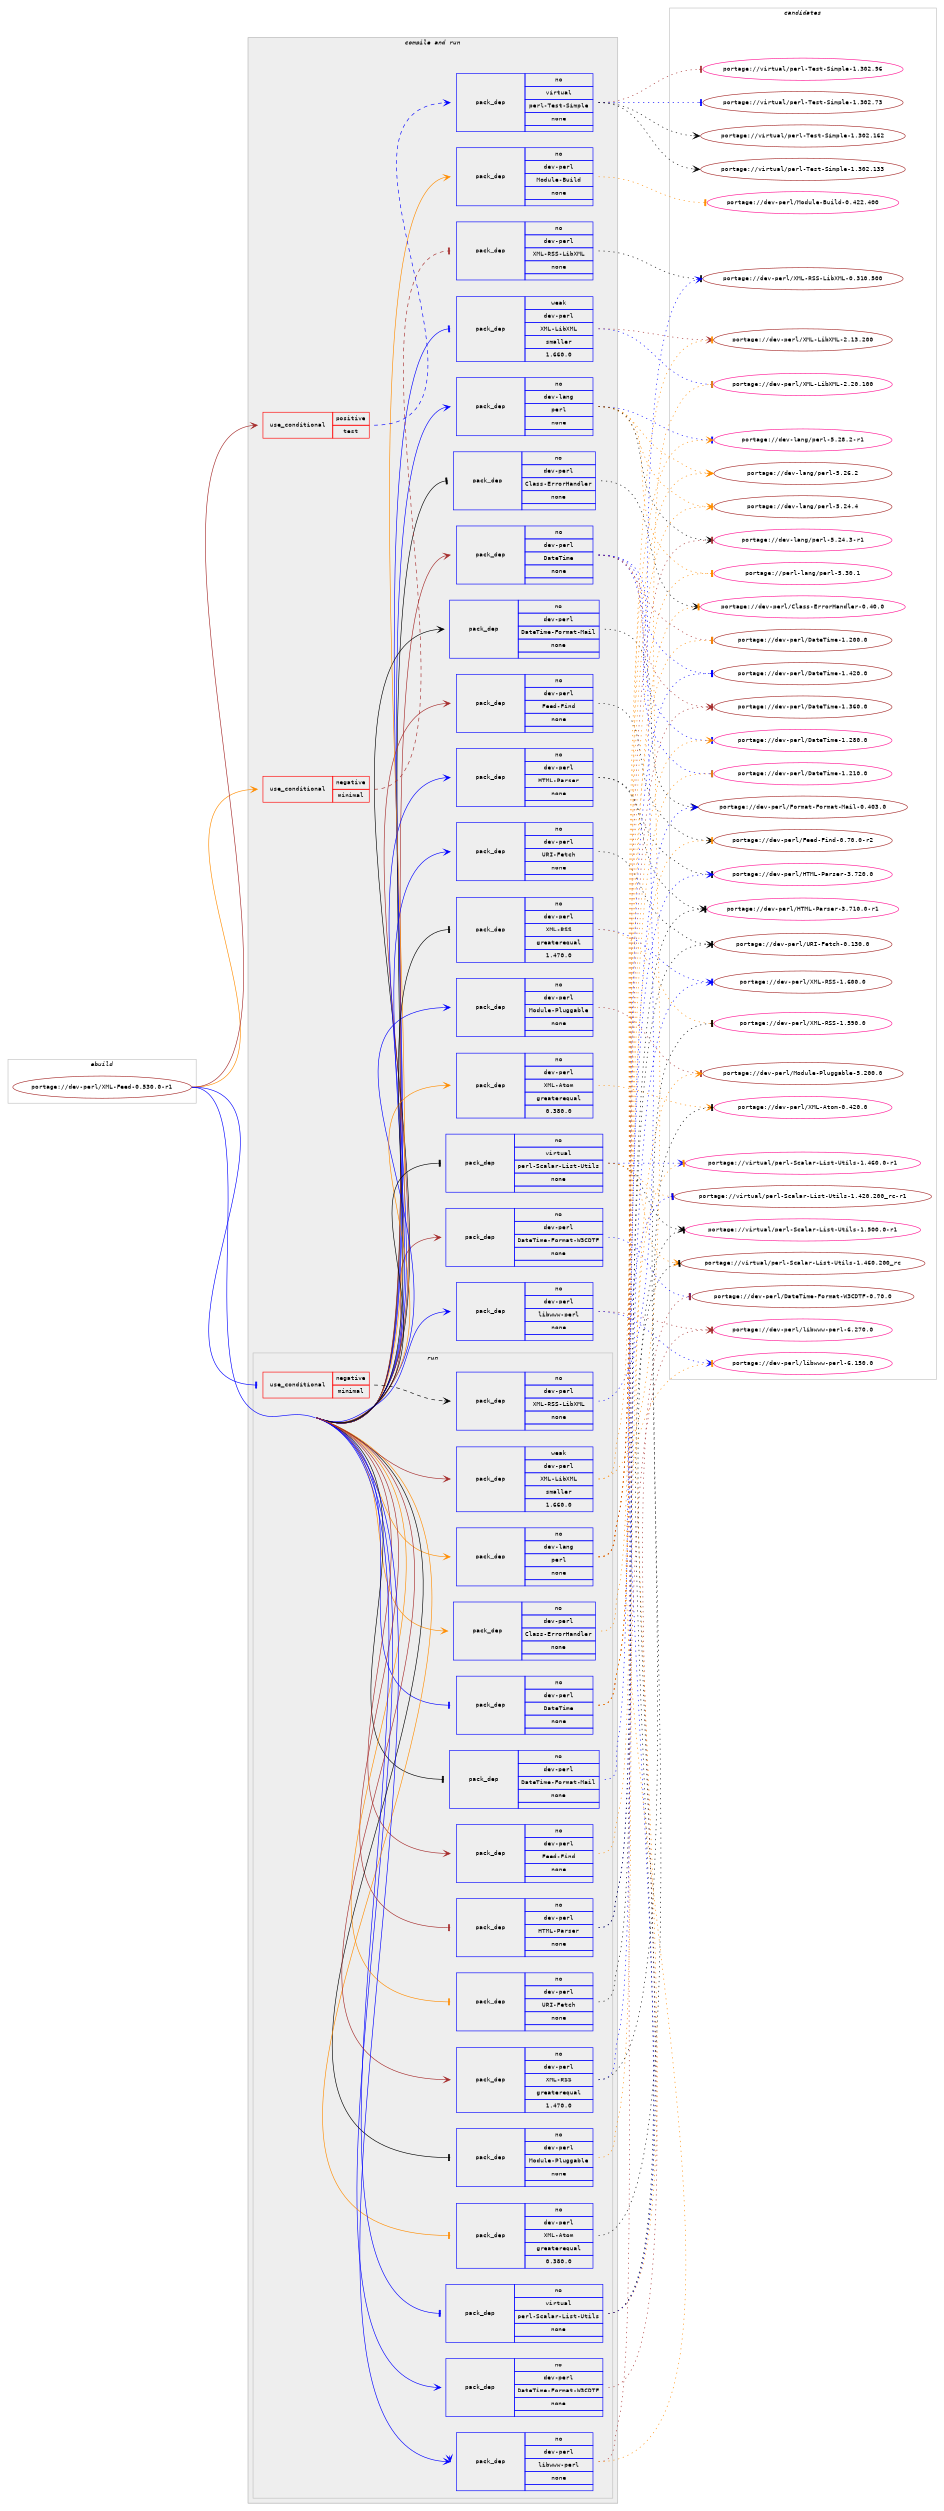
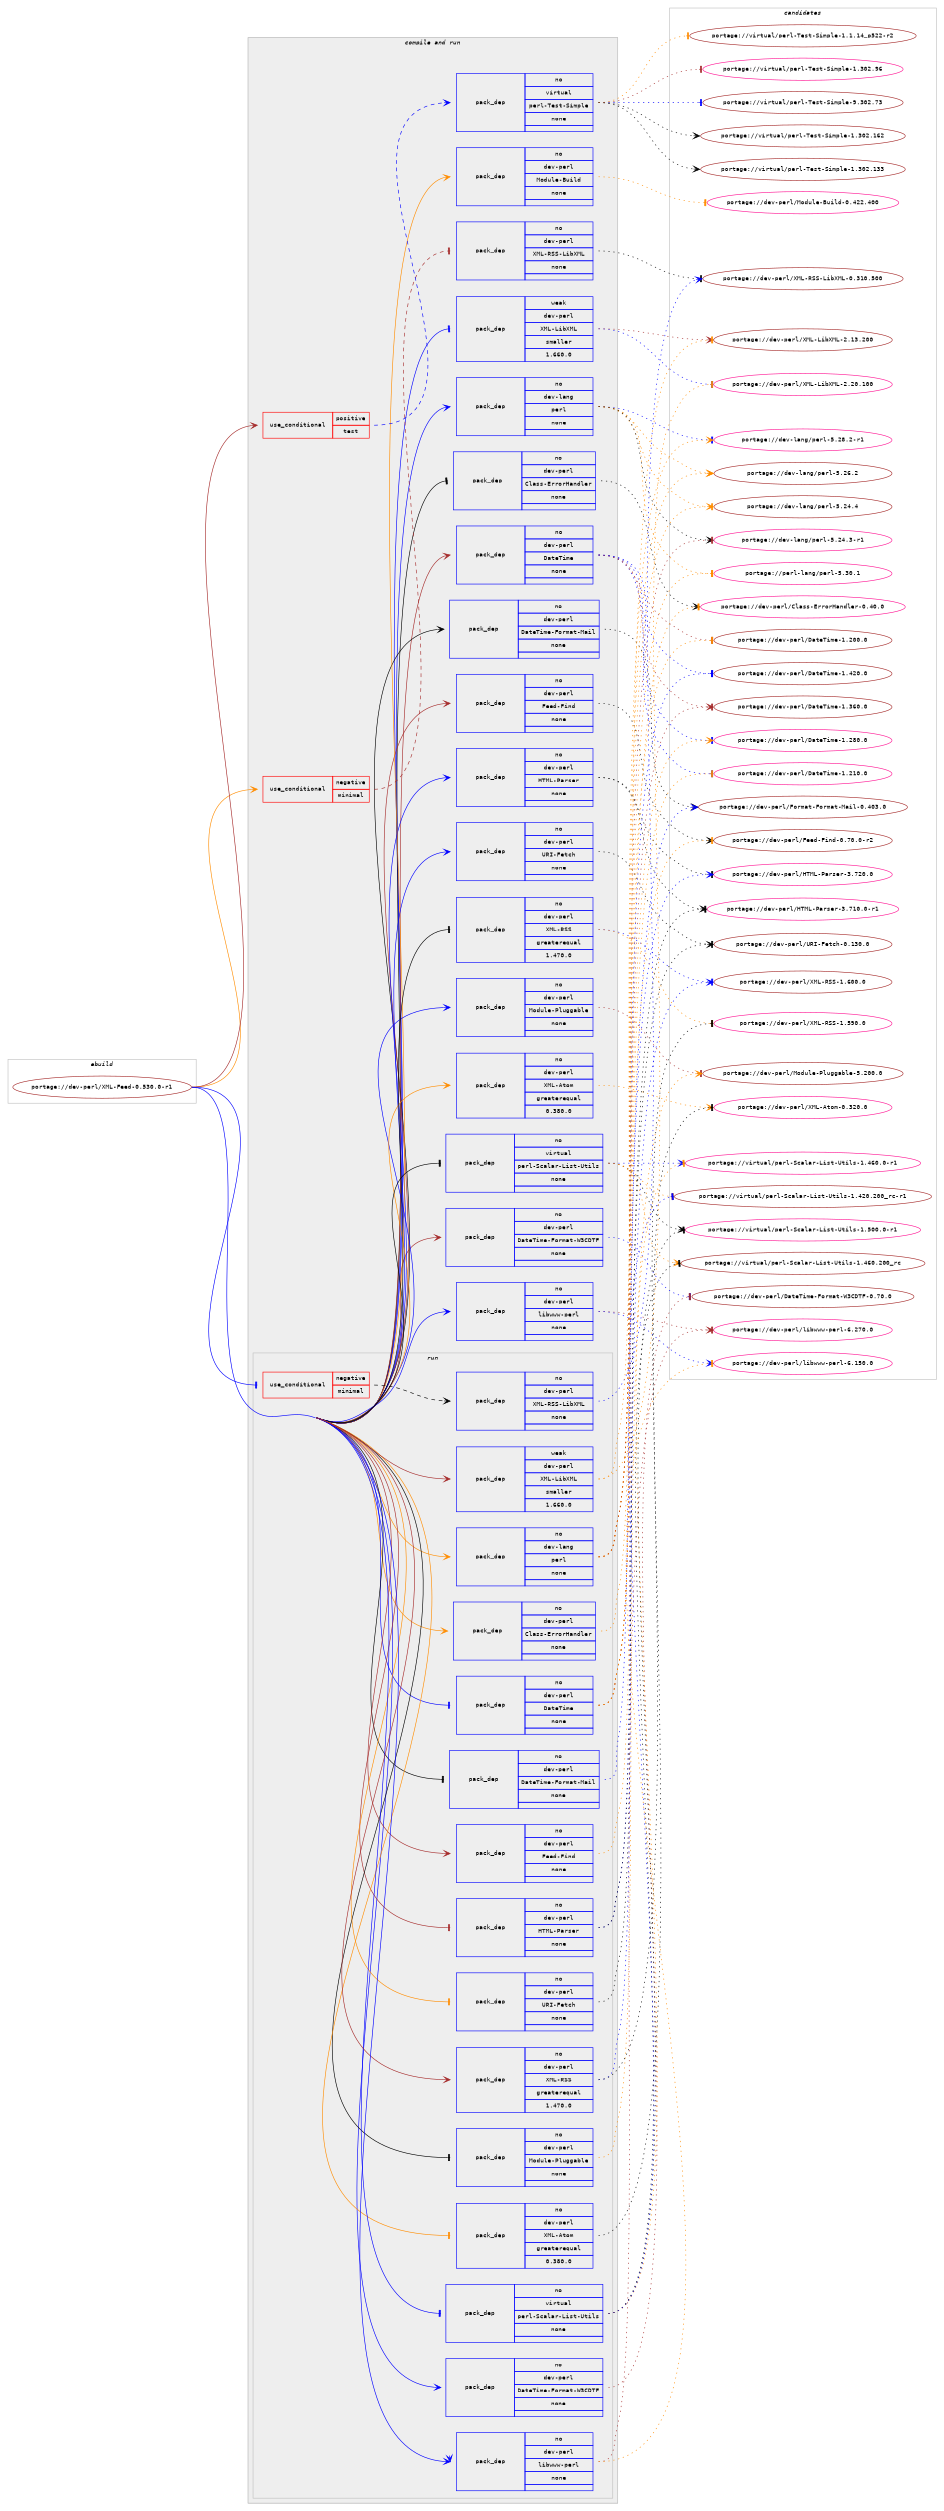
node "portage://virtual/perl-Test-Simple-1.1.14_p522-r2": added
node "portage://virtual/perl-Test-Simple-1.302.73": label "portage://virtual/perl-Test-Simple-1.302.73" -> "portage://virtual/perl-Test-Simple-9.302.73"
node "portage://dev-perl/XML-Atom-0.420.0": label "portage://dev-perl/XML-Atom-0.420.0" -> "portage://dev-perl/XML-Atom-0.320.0"
